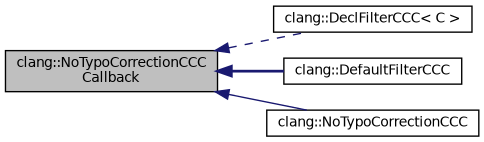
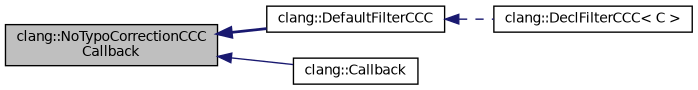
edge "clang::DeclFilterCCC< C >" -> "clang::NoTypoCorrectionCCC Callback": now "clang::DeclFilterCCC< C >" -> "clang::DefaultFilterCCC"
node "clang::NoTypoCorrectionCCC": label "clang::NoTypoCorrectionCCC" -> "clang::Callback"
